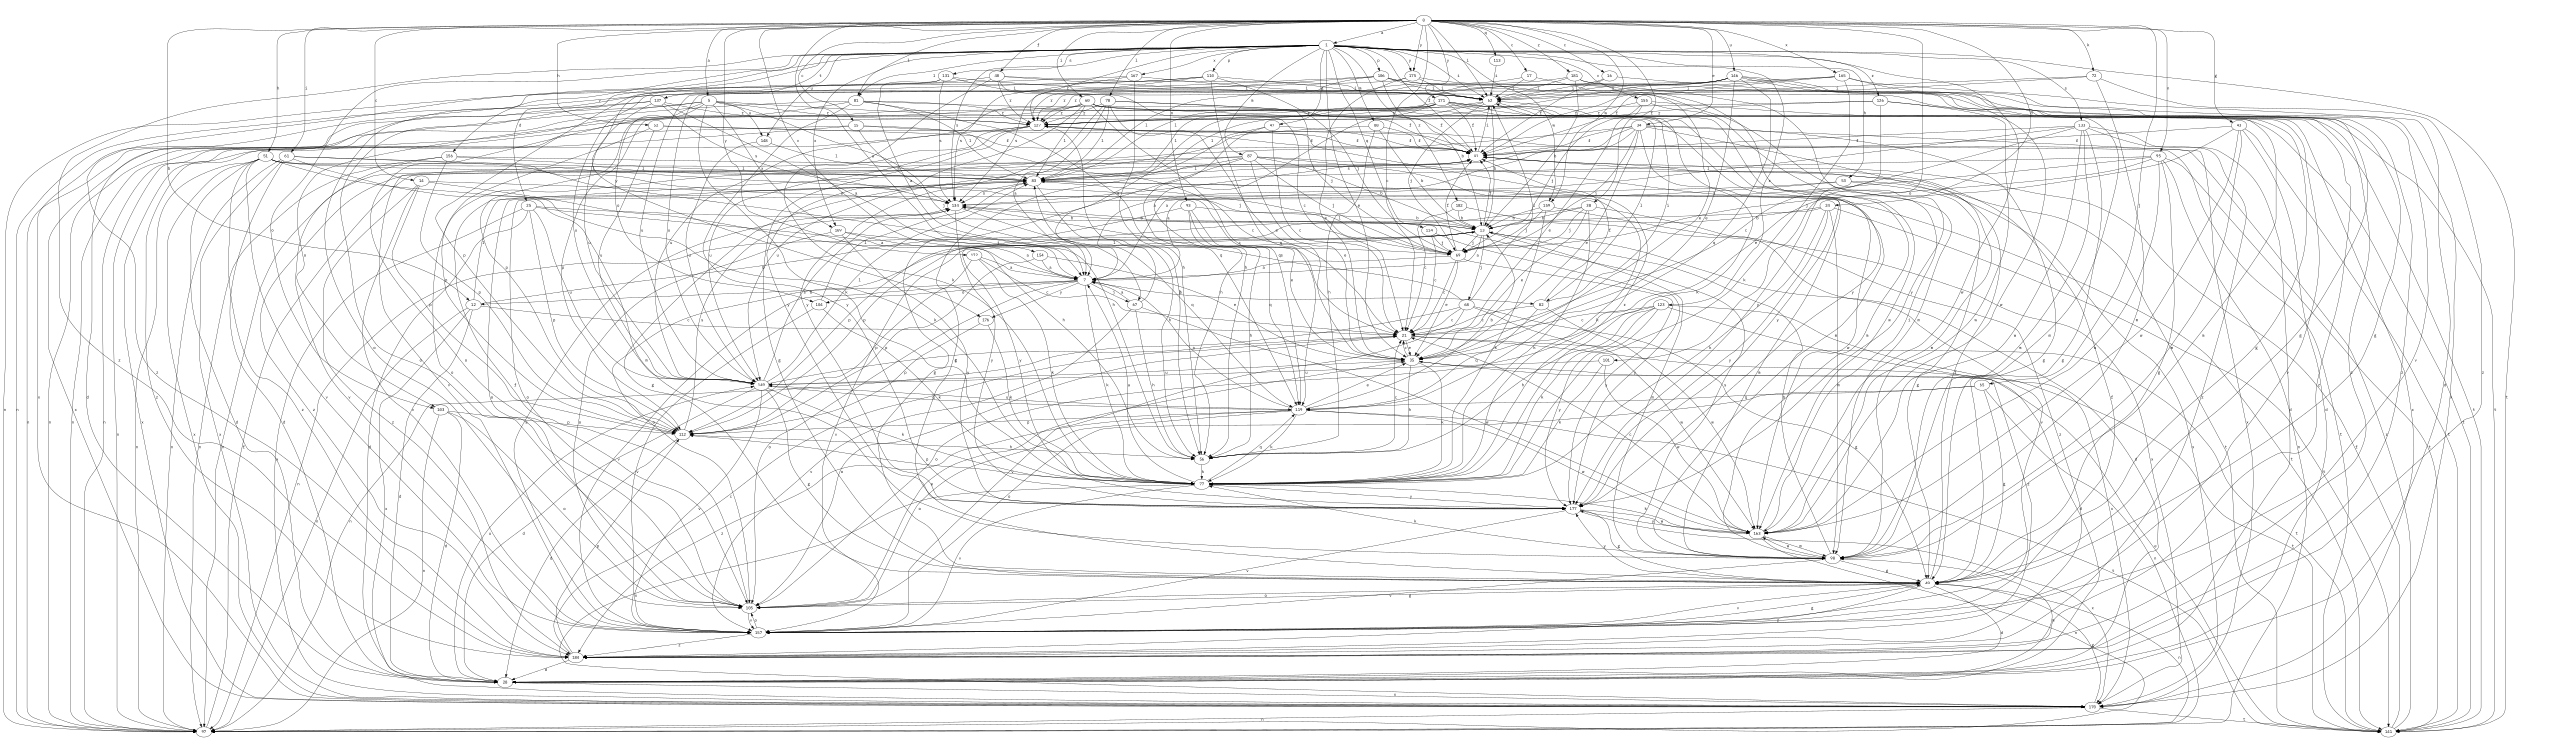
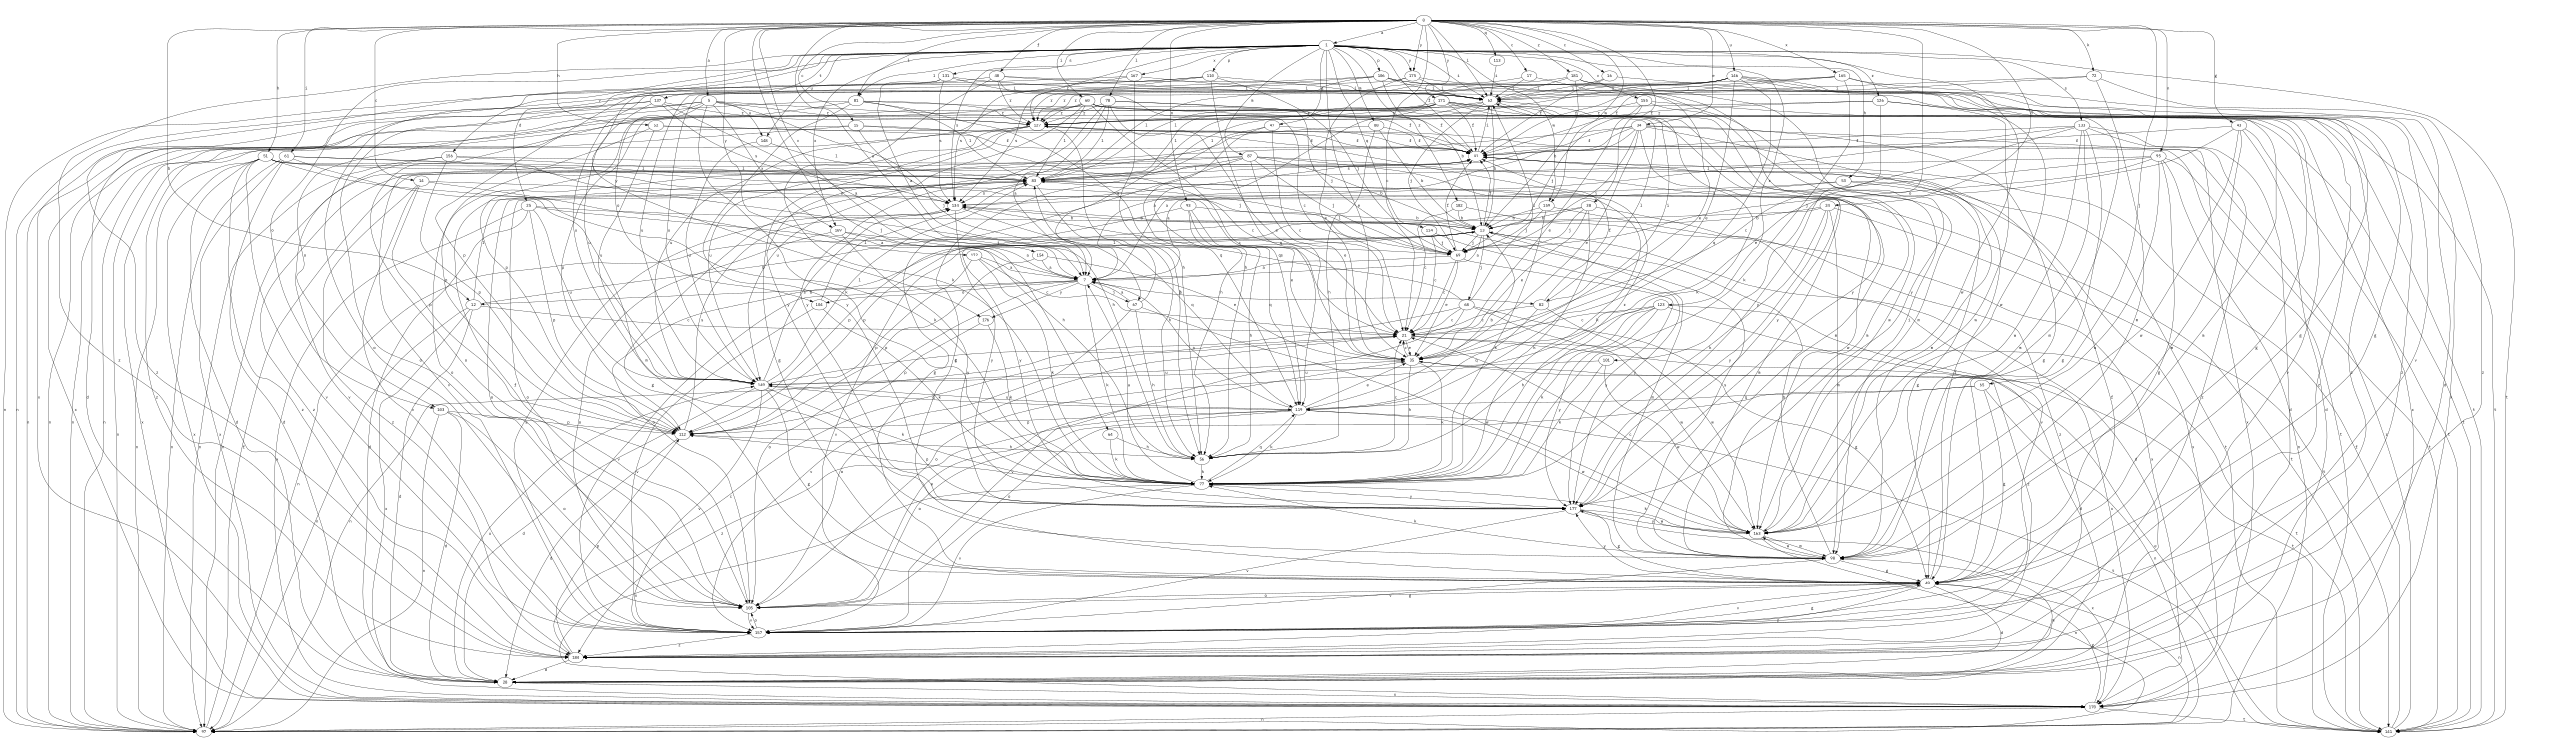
node "64": added
